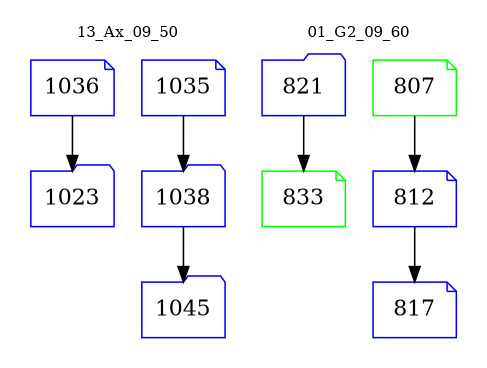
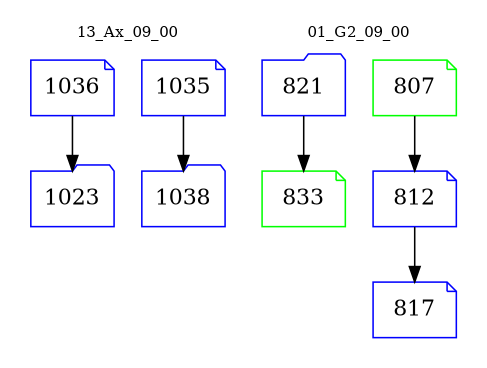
cluster "13_Ax_09_50": label "13_Ax_09_50" -> "13_Ax_09_00"
cluster "01_G2_09_60": label "01_G2_09_60" -> "01_G2_09_00"
node "1045": removed
